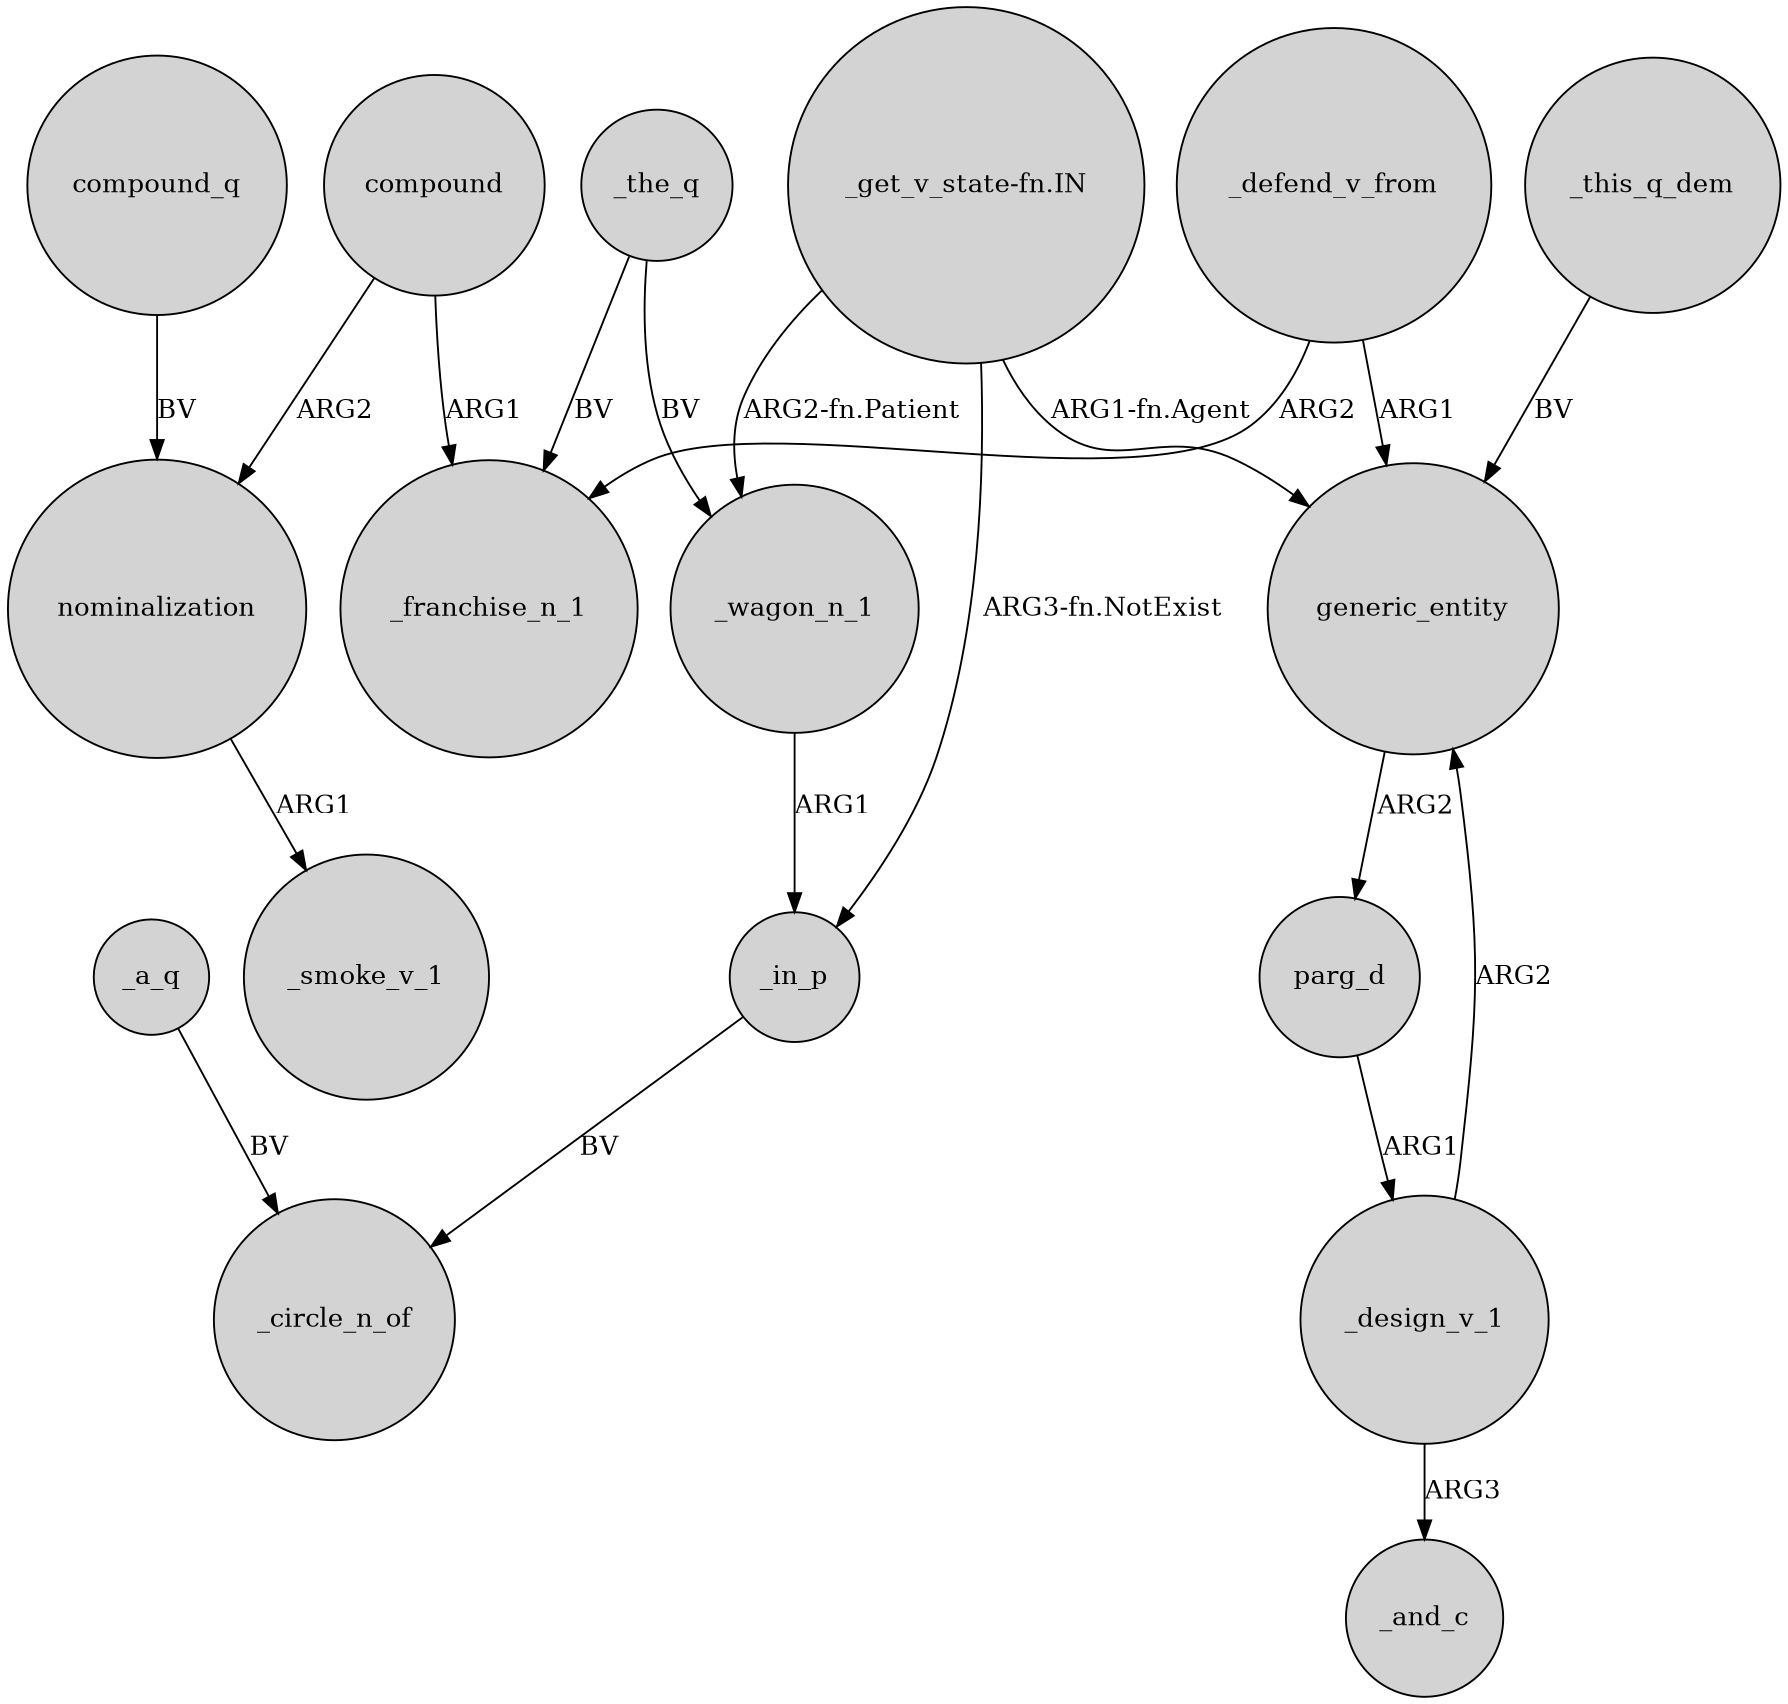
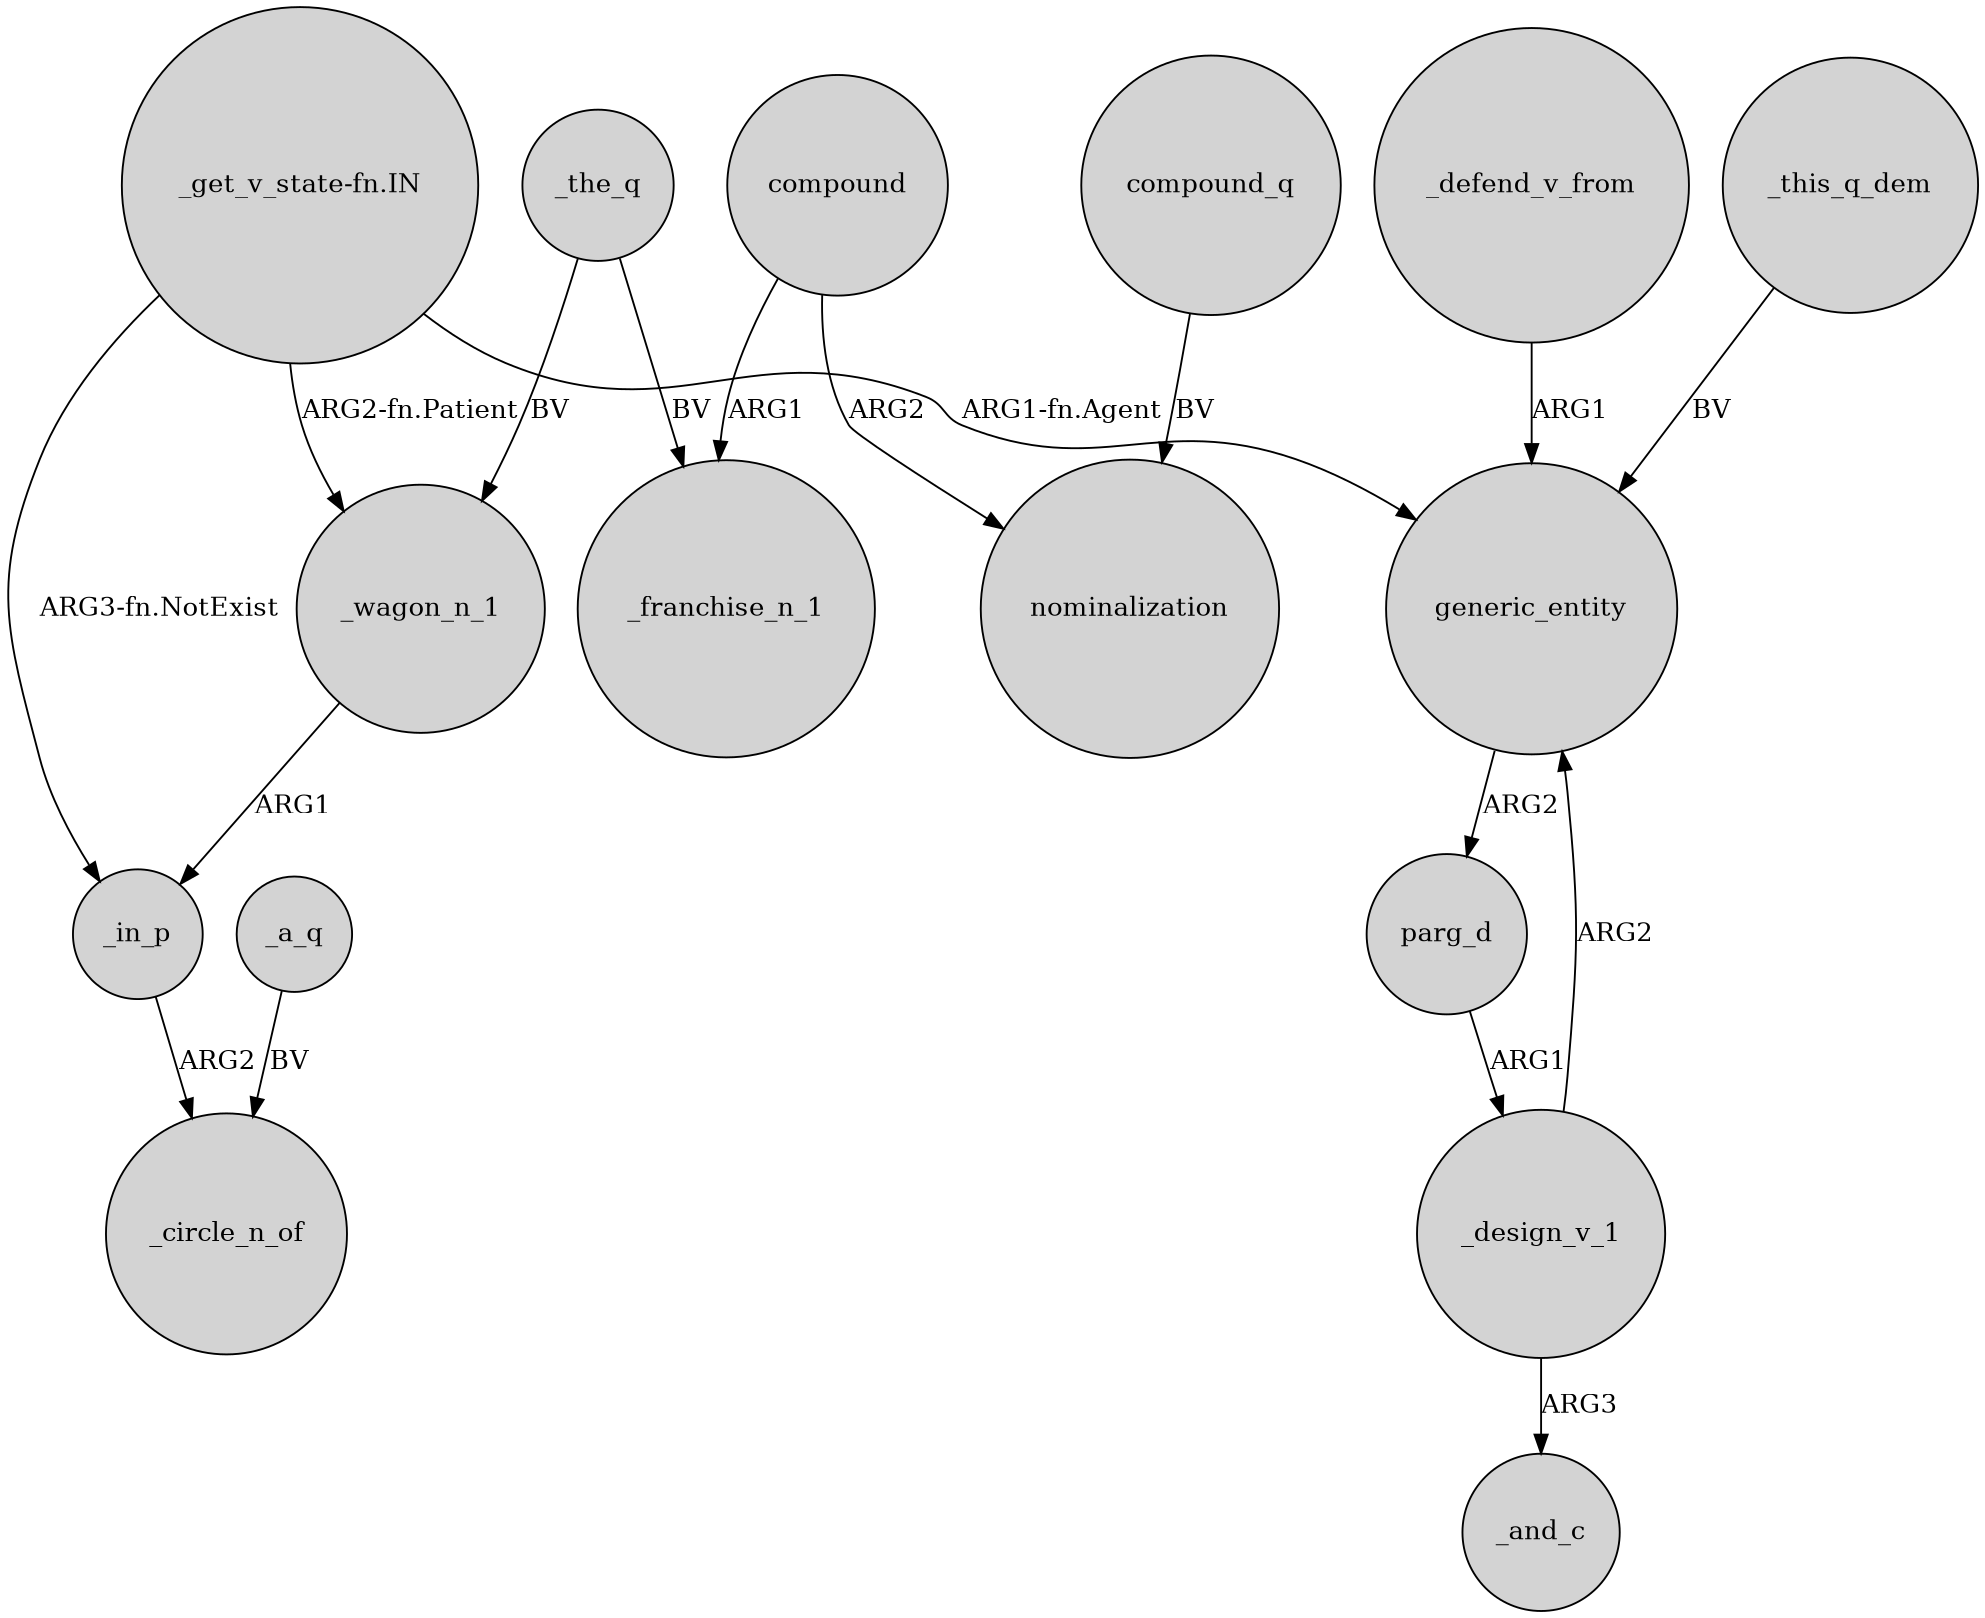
edge "_defend_v_from" -> "_franchise_n_1": removed, label "ARG2"
node "_smoke_v_1": removed
edge "_in_p" -> "_circle_n_of": label "BV" -> "ARG2"
